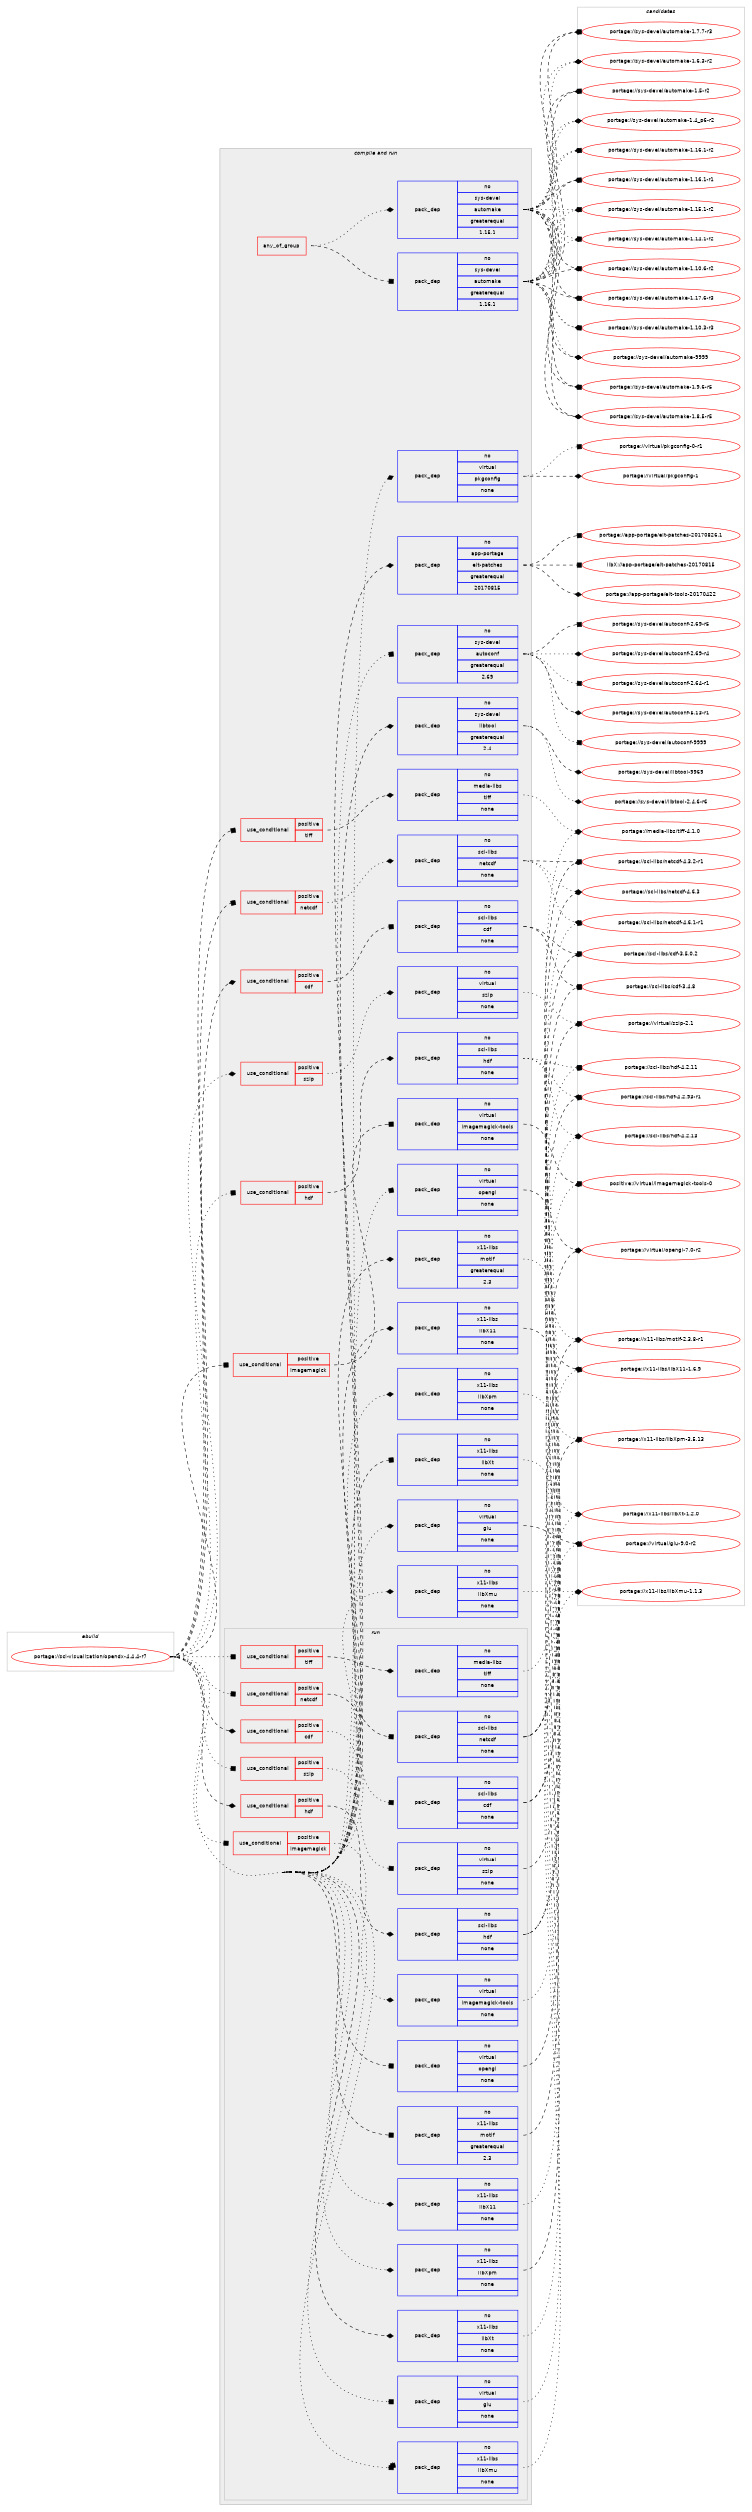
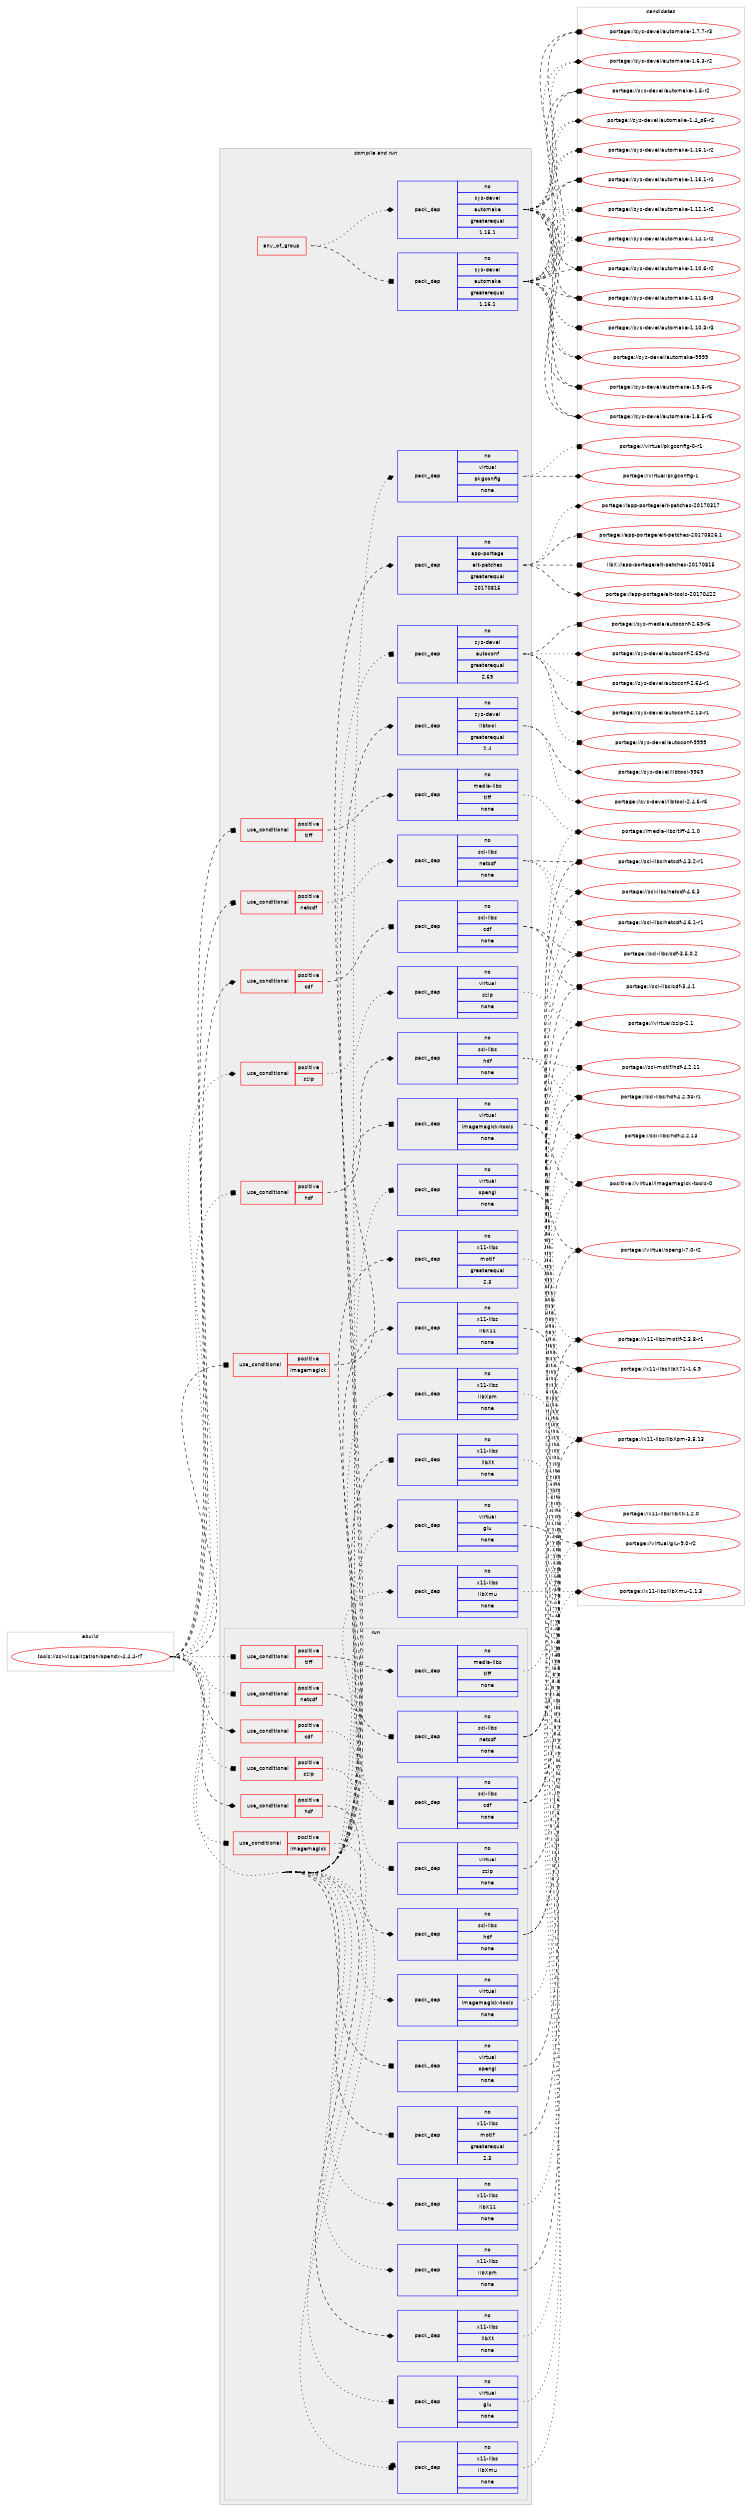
node "portage://sys-devel/automake-1.15.1-r2": label "portage://sys-devel/automake-1.15.1-r2" -> "portage://sys-devel/automake-1.12.1-r2"
node "portage://sys-devel/automake-1.17.6-r3": label "portage://sys-devel/automake-1.17.6-r3" -> "portage://sys-devel/automake-1.11.6-r3"
node "portage://app-portage/elt-patches-20170317": added
node "portage://sys-devel/autoconf-2.69-r5": label "portage://sys-devel/autoconf-2.69-r5" -> "portage://sys-media/autoconf-2.69-r5"
node "portage://sys-devel/autoconf-5.13-r1": label "portage://sys-devel/autoconf-5.13-r1" -> "portage://sys-devel/autoconf-2.13-r1"
node "portage://sci-libs/cdf-3.4.8": label "portage://sci-libs/cdf-3.4.8" -> "portage://sci-libs/cdf-3.4.1"
node "portage://sci-libs/hdf-4.2.11": label "portage://sci-libs/hdf-4.2.11" -> "portage://sci-motif/hdf-4.2.11"
node "portage://x11-libs/libX11-1.6.9": label "portage://x11-libs/libX11-1.6.9" -> "portage://x11-libs/libX71-1.6.9"
node "portage://sci-visualization/opendx-4.4.4-r7": label "portage://sci-visualization/opendx-4.4.4-r7" -> "tools://sci-visualization/opendx-4.4.4-r7"
